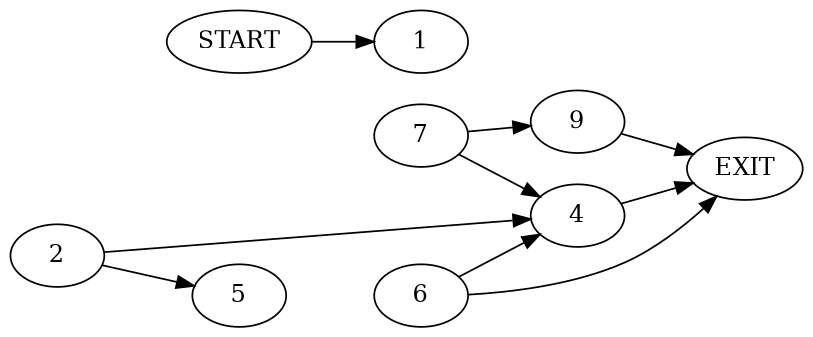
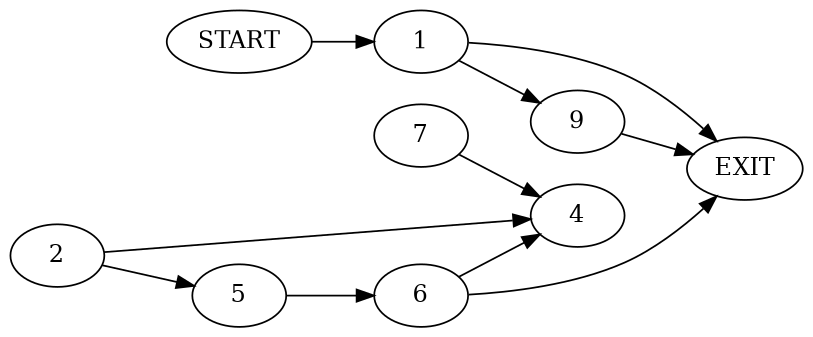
edge "7" -> "9": now "1" -> "9"
edge "4" -> "EXIT": now "1" -> "EXIT"
edge "5" -> "6": added
